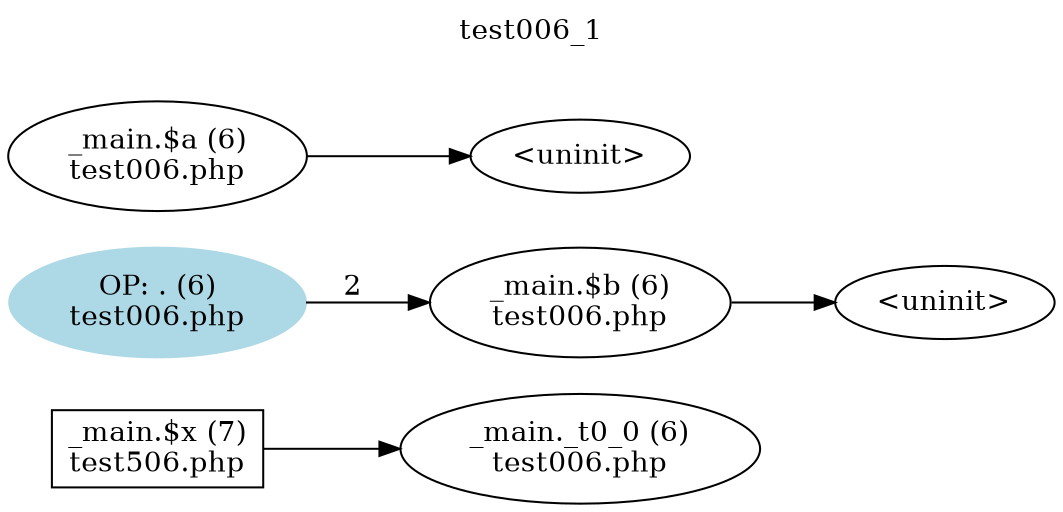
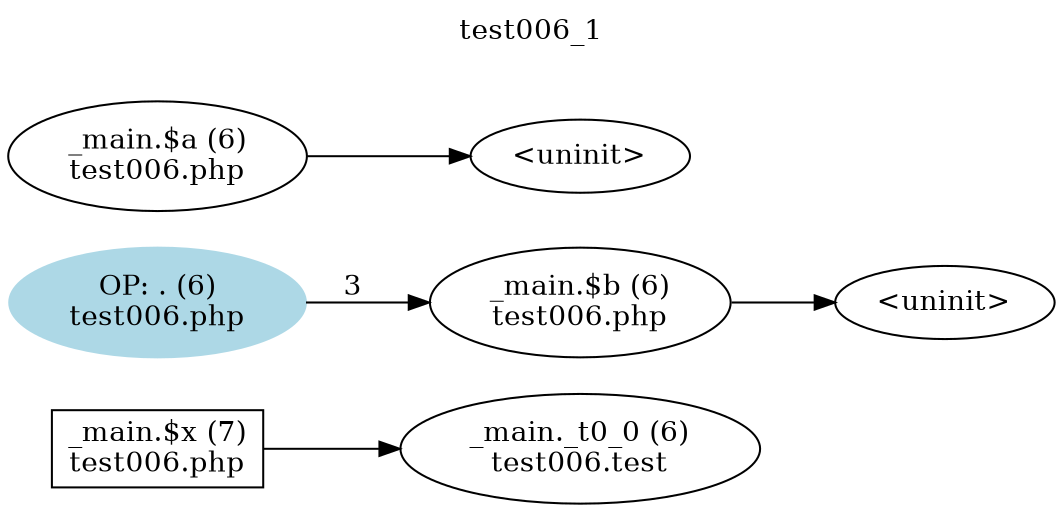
edge "OP: . (6) test006.php" -> "_main.$b (6) test006.php": label "2" -> "3"
node "_main.$x (7) test506.php": label "_main.$x (7) test506.php" -> "_main.$x (7) test006.php"
node "_main._t0_0 (6) test006.php": label "_main._t0_0 (6) test006.php" -> "_main._t0_0 (6) test006.test"
